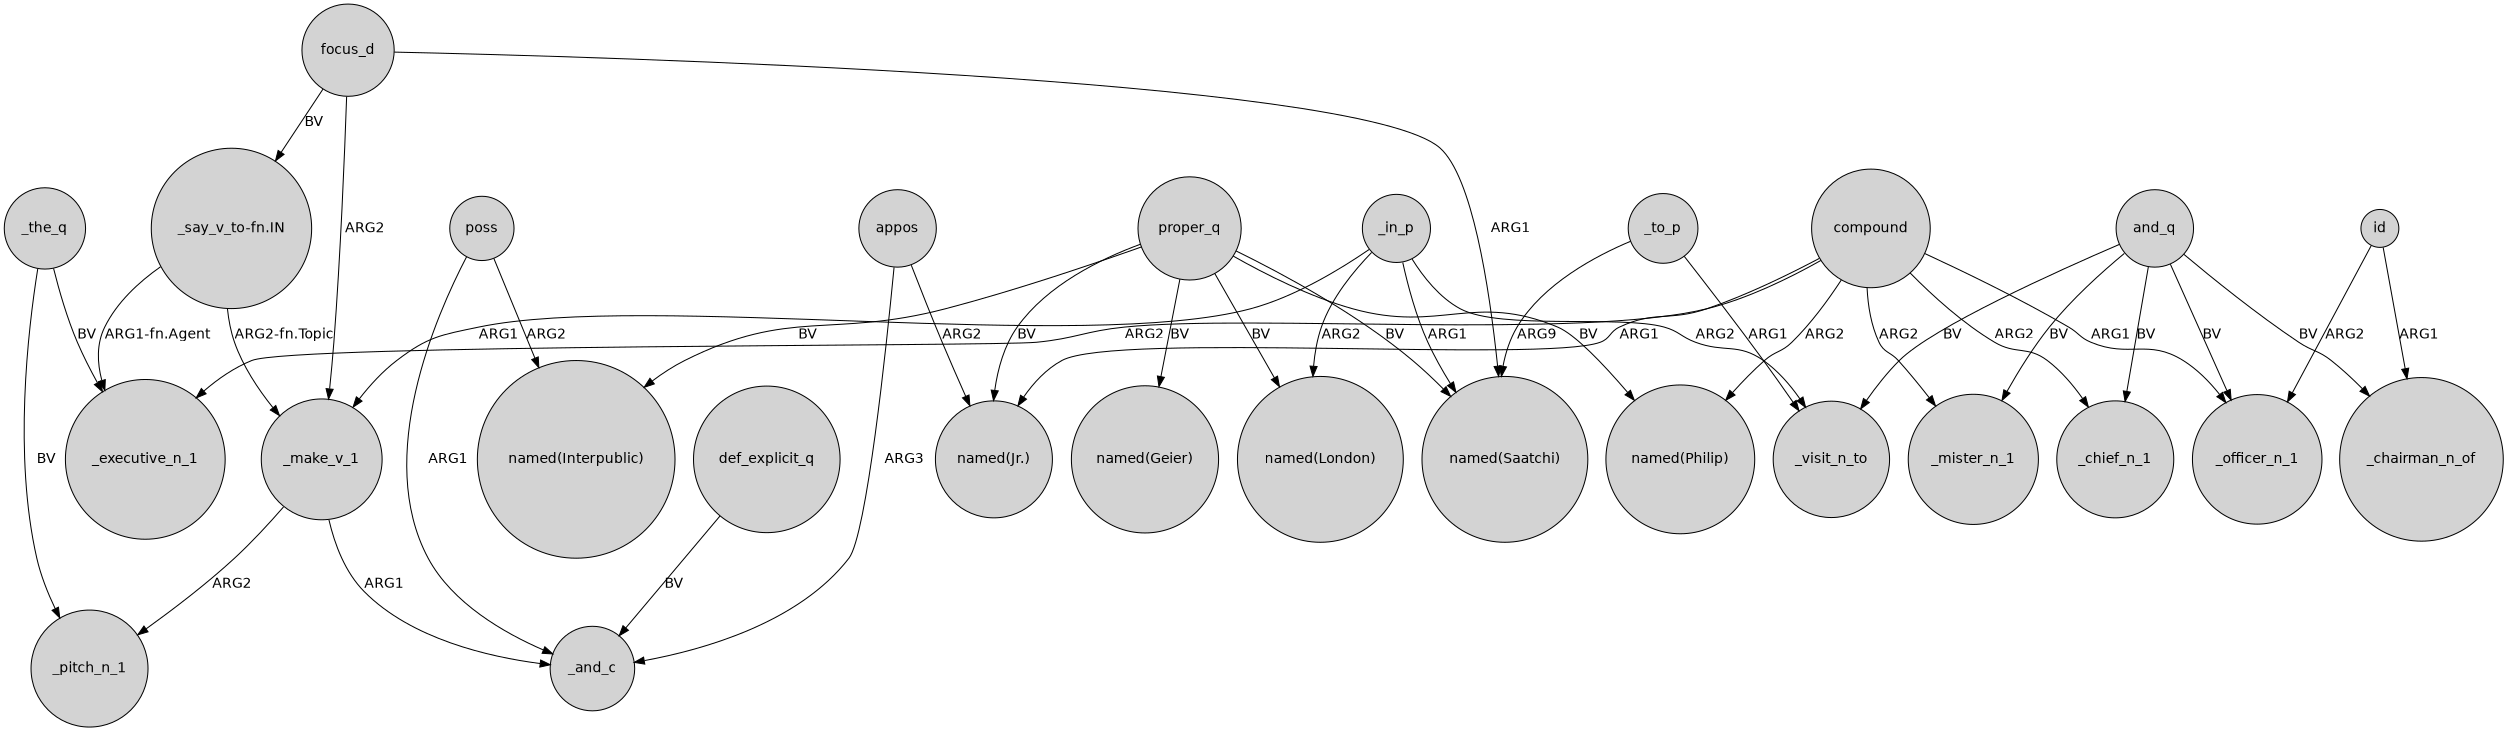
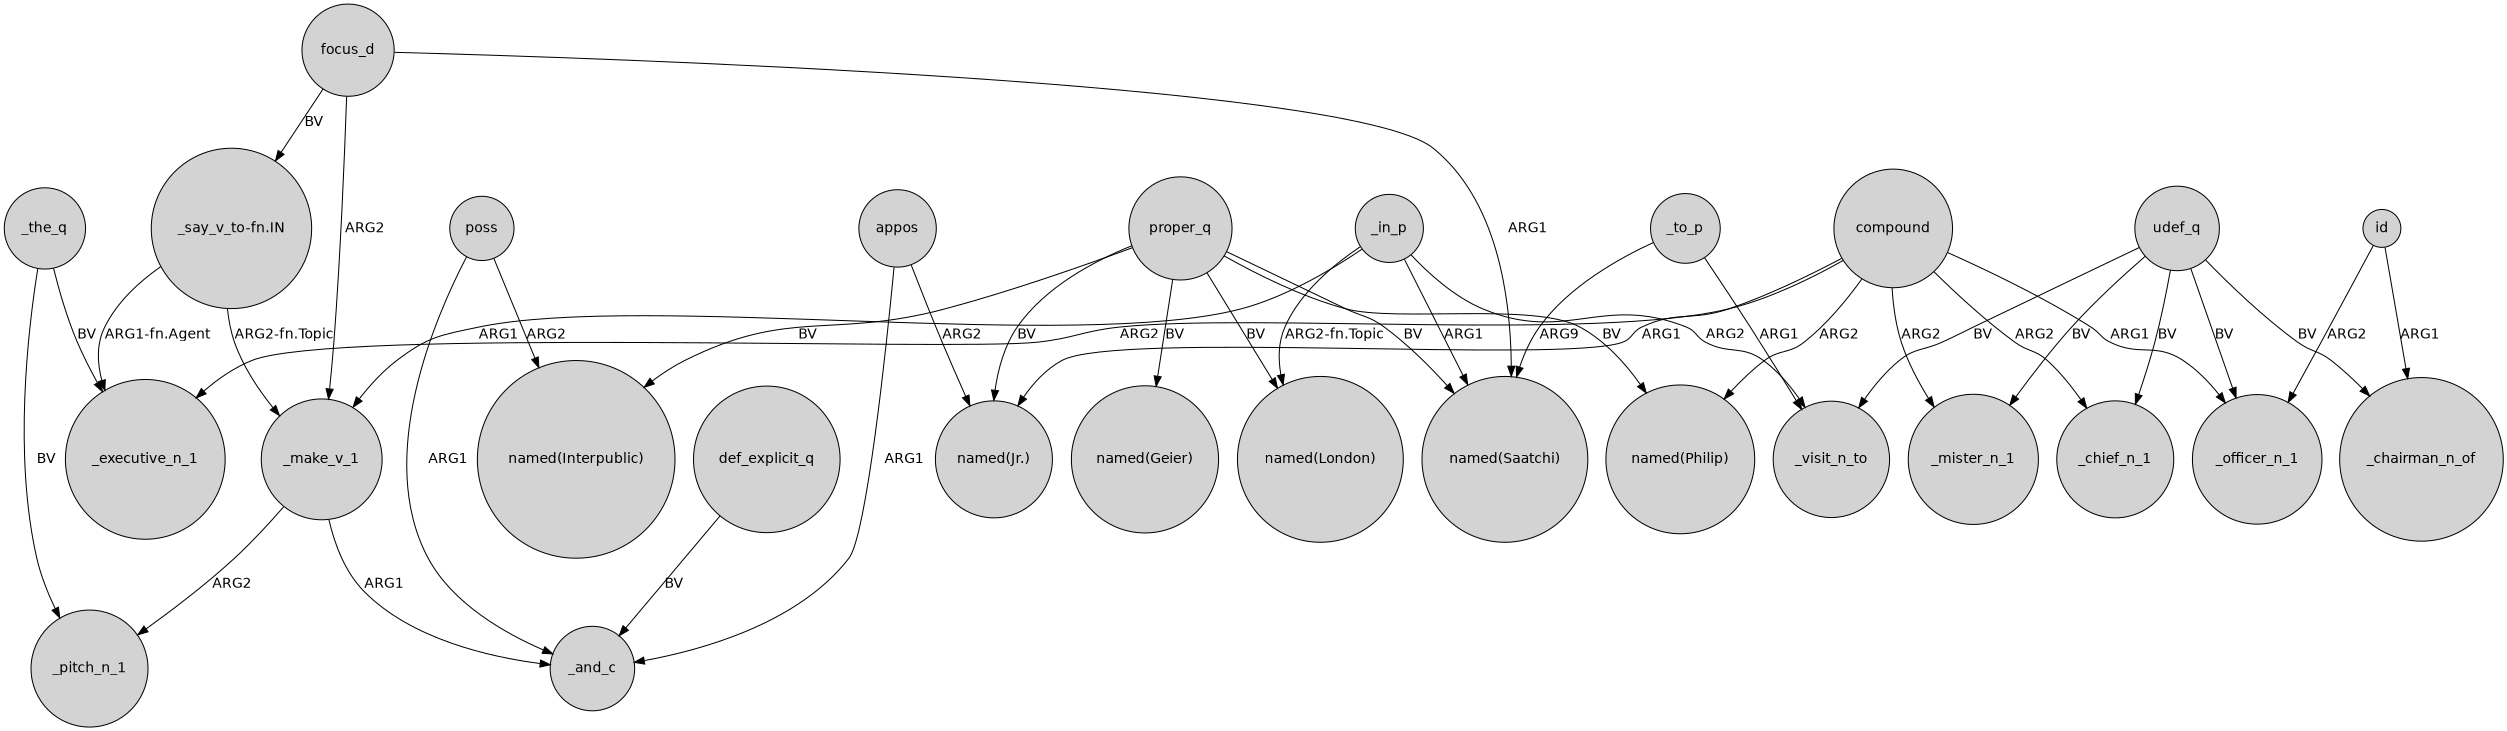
node "and_q": label "and_q" -> "udef_q"
edge "_in_p" -> "named(London)": label "ARG2" -> "ARG2-fn.Topic"
edge "appos" -> "_and_c": label "ARG3" -> "ARG1"
